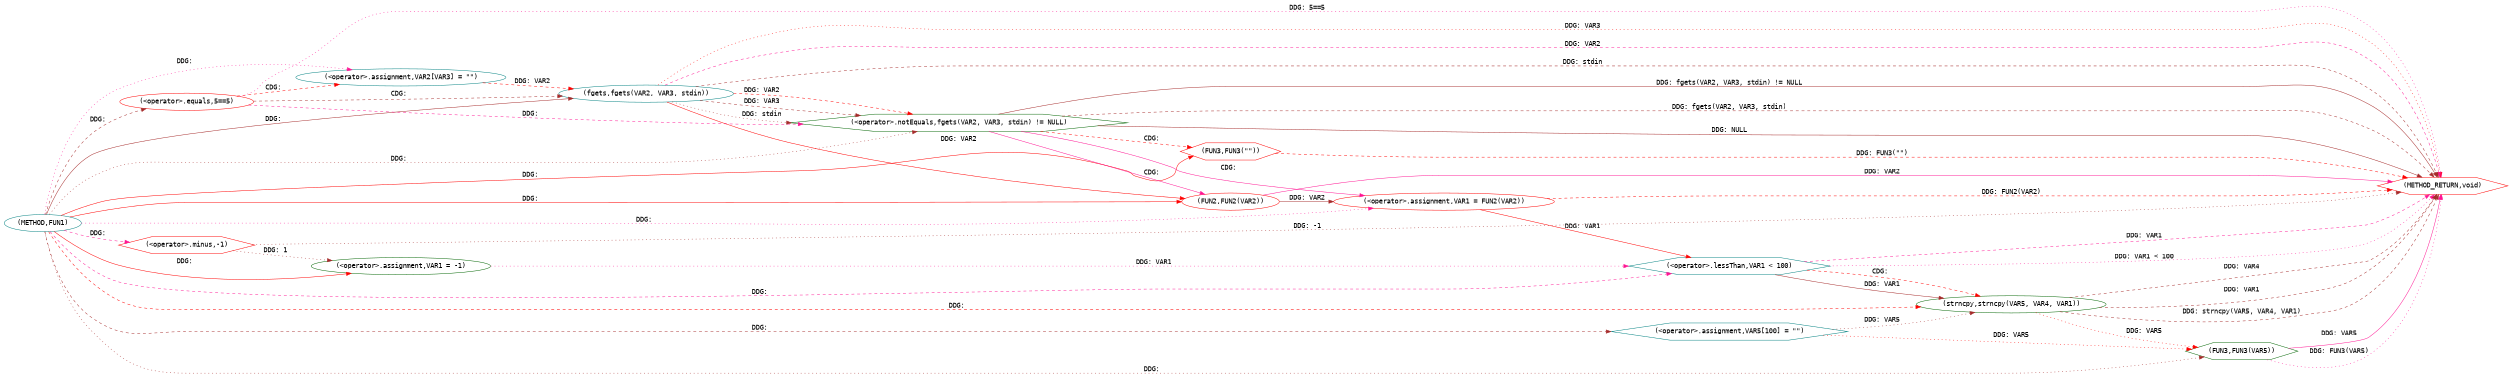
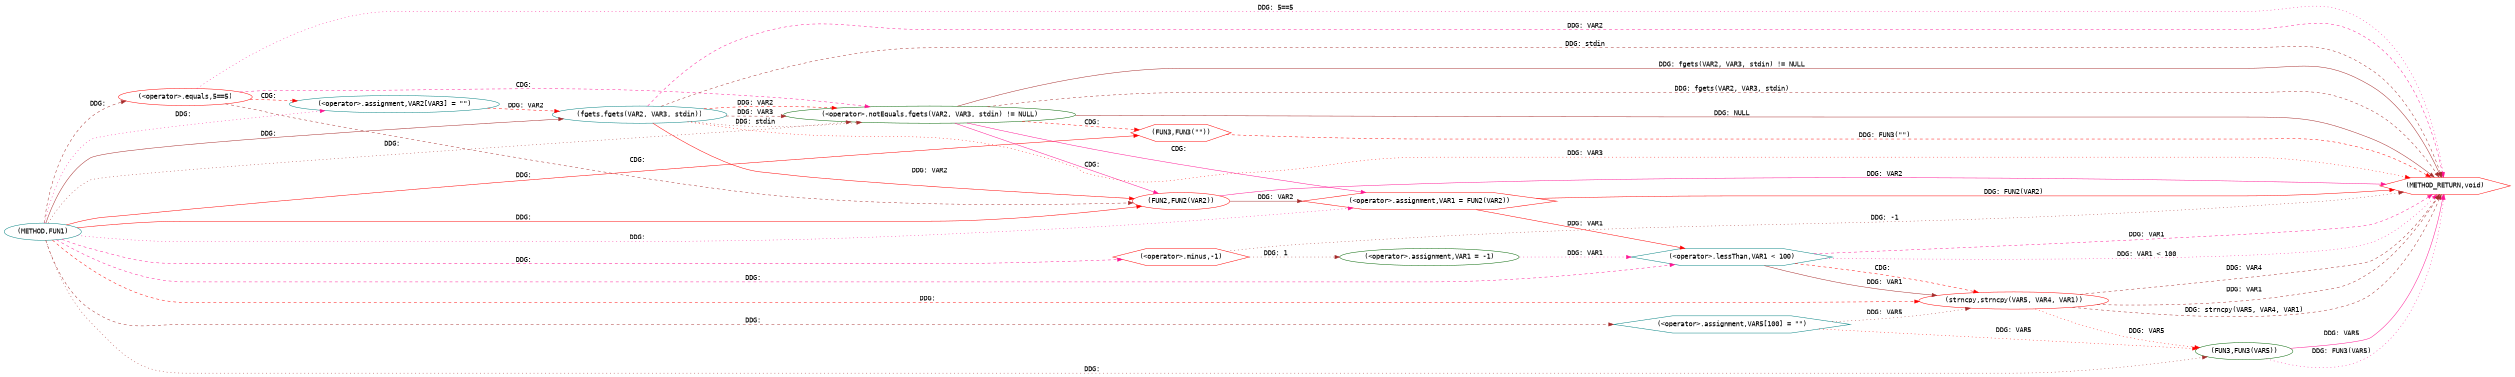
edge "(<operator>.equals,5==5)" -> "(fgets,fgets(VAR2, VAR3, stdin))": now "(<operator>.equals,5==5)" -> "(FUN2,FUN2(VAR2))"
edge "(<operator>.equals,5==5)" -> "(<operator>.notEquals,fgets(VAR2, VAR3, stdin) != NULL)": label "DDG: " -> "CDG: "
node "(<operator>.notEquals,fgets(VAR2, VAR3, stdin) != NULL)": shape hexagon -> ellipse
edge "(<operator>.assignment,VAR1 = FUN2(VAR2))" -> "(METHOD_RETURN,void)": style dashed -> solid
node "(<operator>.assignment,VAR1 = FUN2(VAR2))": shape ellipse -> hexagon
edge "(METHOD,FUN1)" -> "(<operator>.assignment,VAR1 = -1)": removed, label "DDG:"
node "(strncpy,strncpy(VAR5, VAR4, VAR1))": color darkgreen -> red
node "(FUN3,FUN3(VAR5))": shape hexagon -> ellipse
